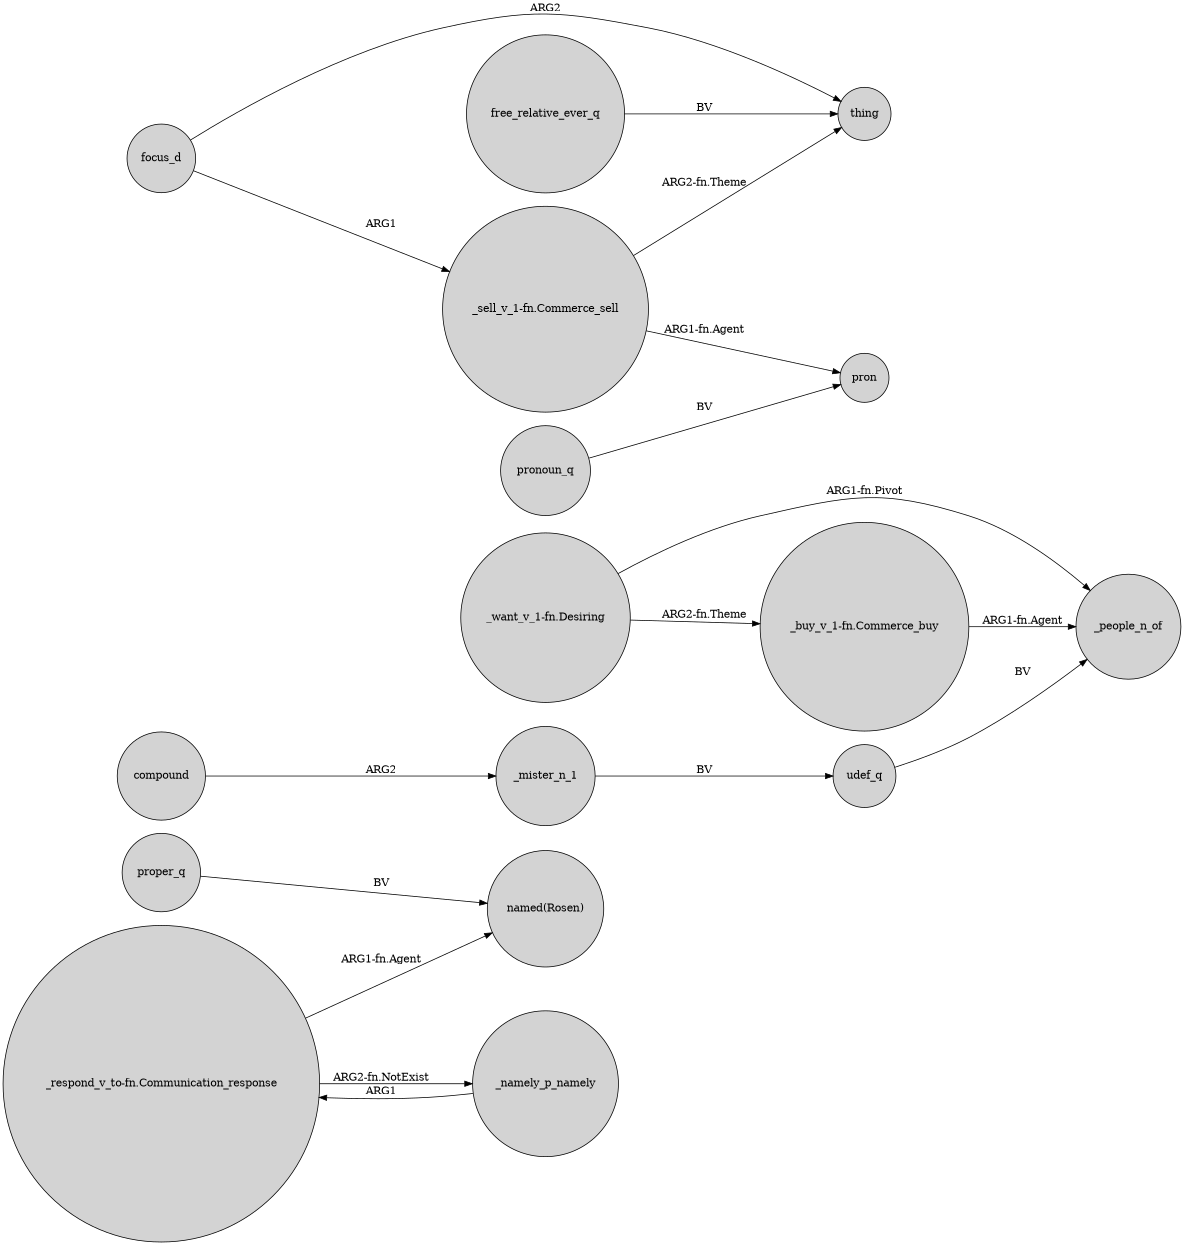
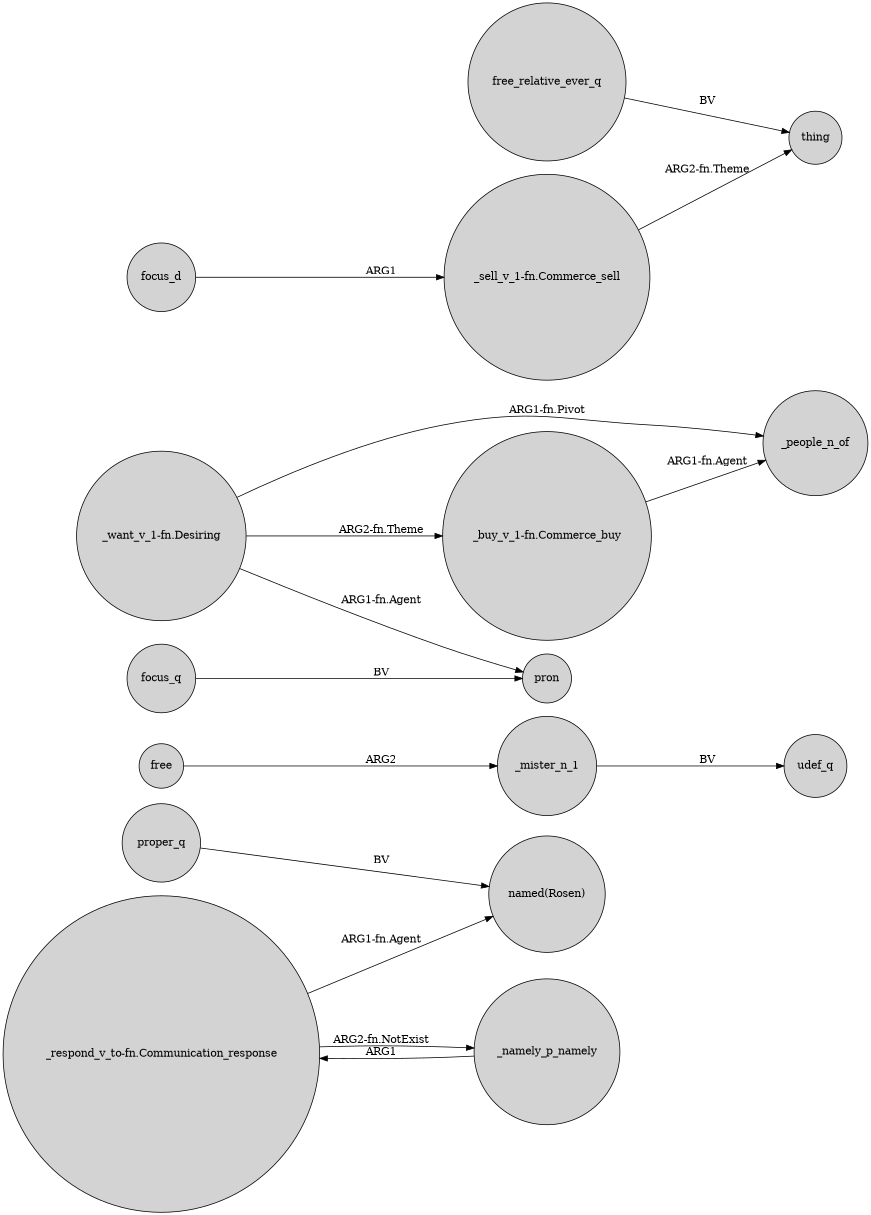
edge "focus_d" -> "thing": removed, label "ARG2"
edge "_sell_v_1-fn.Commerce_sell" -> "pron": now "_want_v_1-fn.Desiring" -> "pron"
node "pronoun_q": label "pronoun_q" -> "focus_q"
edge "udef_q" -> "_people_n_of": removed, label "BV"
node "compound": label "compound" -> "free"
